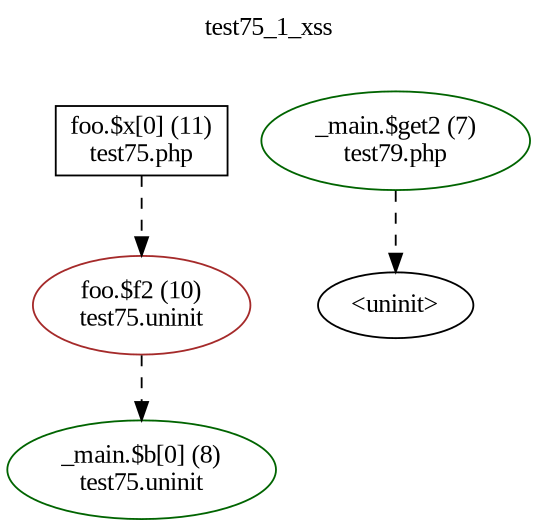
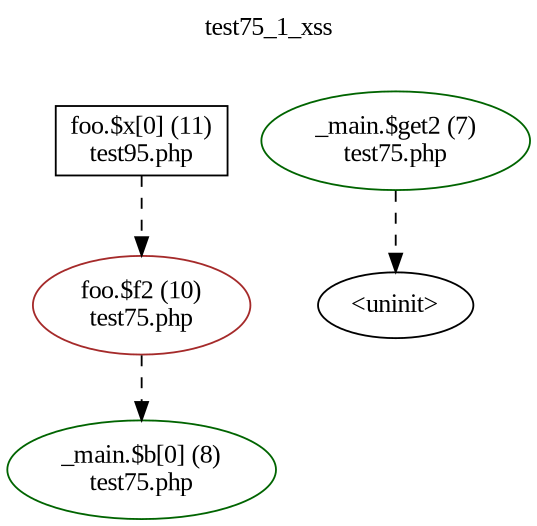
node "foo.$x[0] (11) test75.php": label "foo.$x[0] (11) test75.php" -> "foo.$x[0] (11) test95.php"
node "_main.$get2 (7) test79.php": label "_main.$get2 (7) test79.php" -> "_main.$get2 (7) test75.php"
node "foo.$f2 (10) test75.uninit": label "foo.$f2 (10) test75.uninit" -> "foo.$f2 (10) test75.php"
node "_main.$b[0] (8) test75.uninit": label "_main.$b[0] (8) test75.uninit" -> "_main.$b[0] (8) test75.php"
